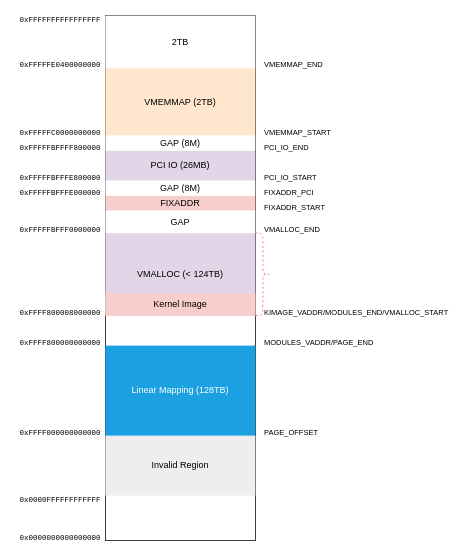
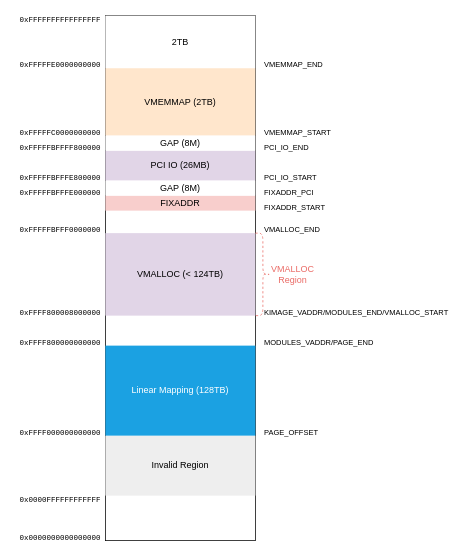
node "0xFFFFFE0400000000": label "0xFFFFFE0400000000" -> "0xFFFFFE0000000000"
node "GAP": removed
node "VMALLOC Region": added
node "Kernel Image": removed
